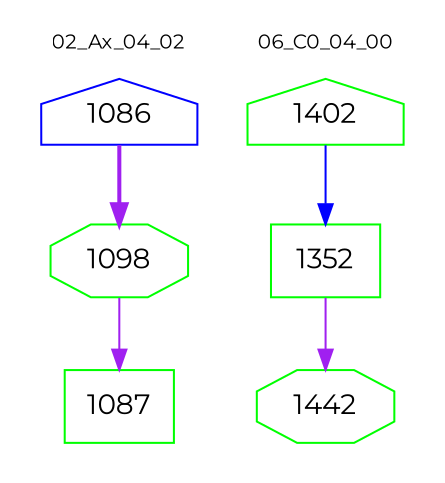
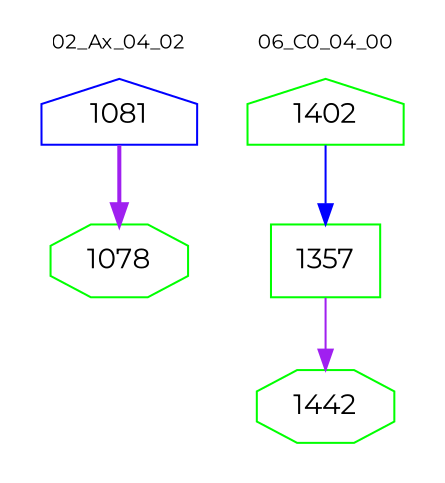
node "1086": label "1086" -> "1081"
node "1098": label "1098" -> "1078"
node "1352": label "1352" -> "1357"
node "1087": removed
